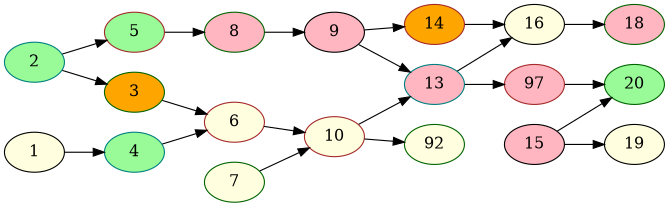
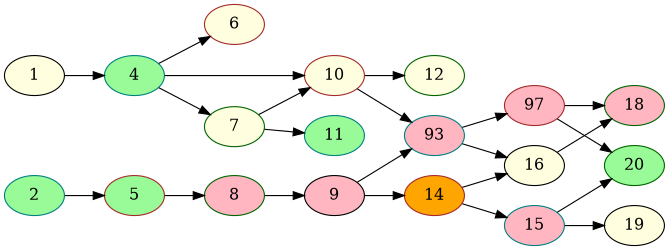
node "13": label "13" -> "93"
node "3": removed
edge "4" -> "7": added
edge "97" -> "18": added
edge "6" -> "10": now "4" -> "10"
node "11": added
node "92": label "92" -> "12"
node "15": color black -> teal
edge "14" -> "15": added
